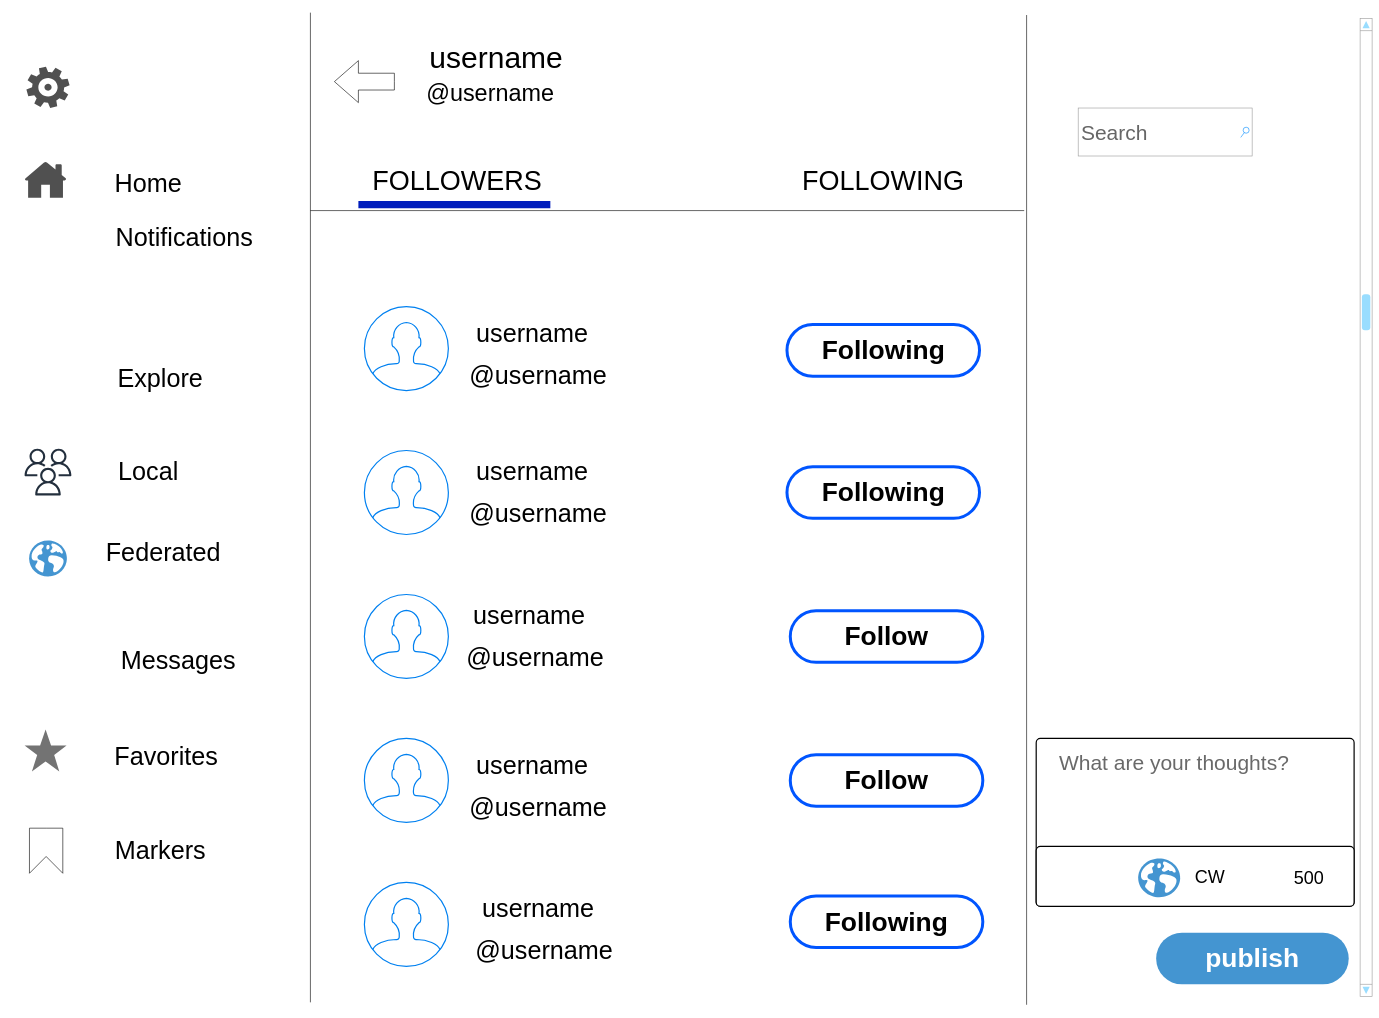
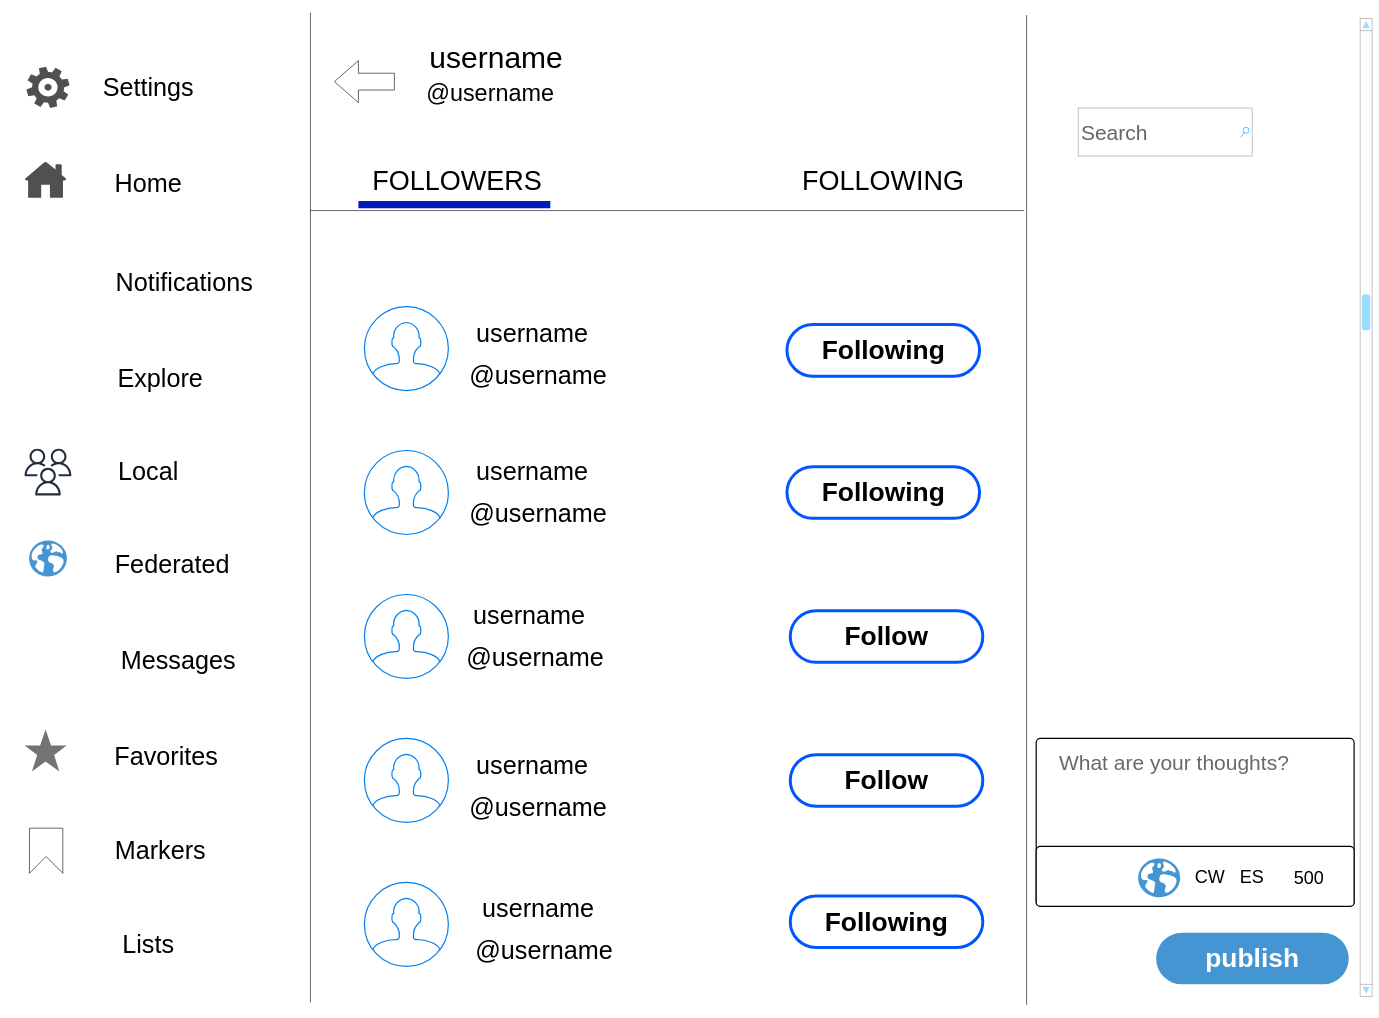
node "Settings": added
node "Notifications": moved (185, 237) -> (185, 282)
node "Federated": moved (164, 552) -> (173, 564)
node "ES": added
node "Lists": added
